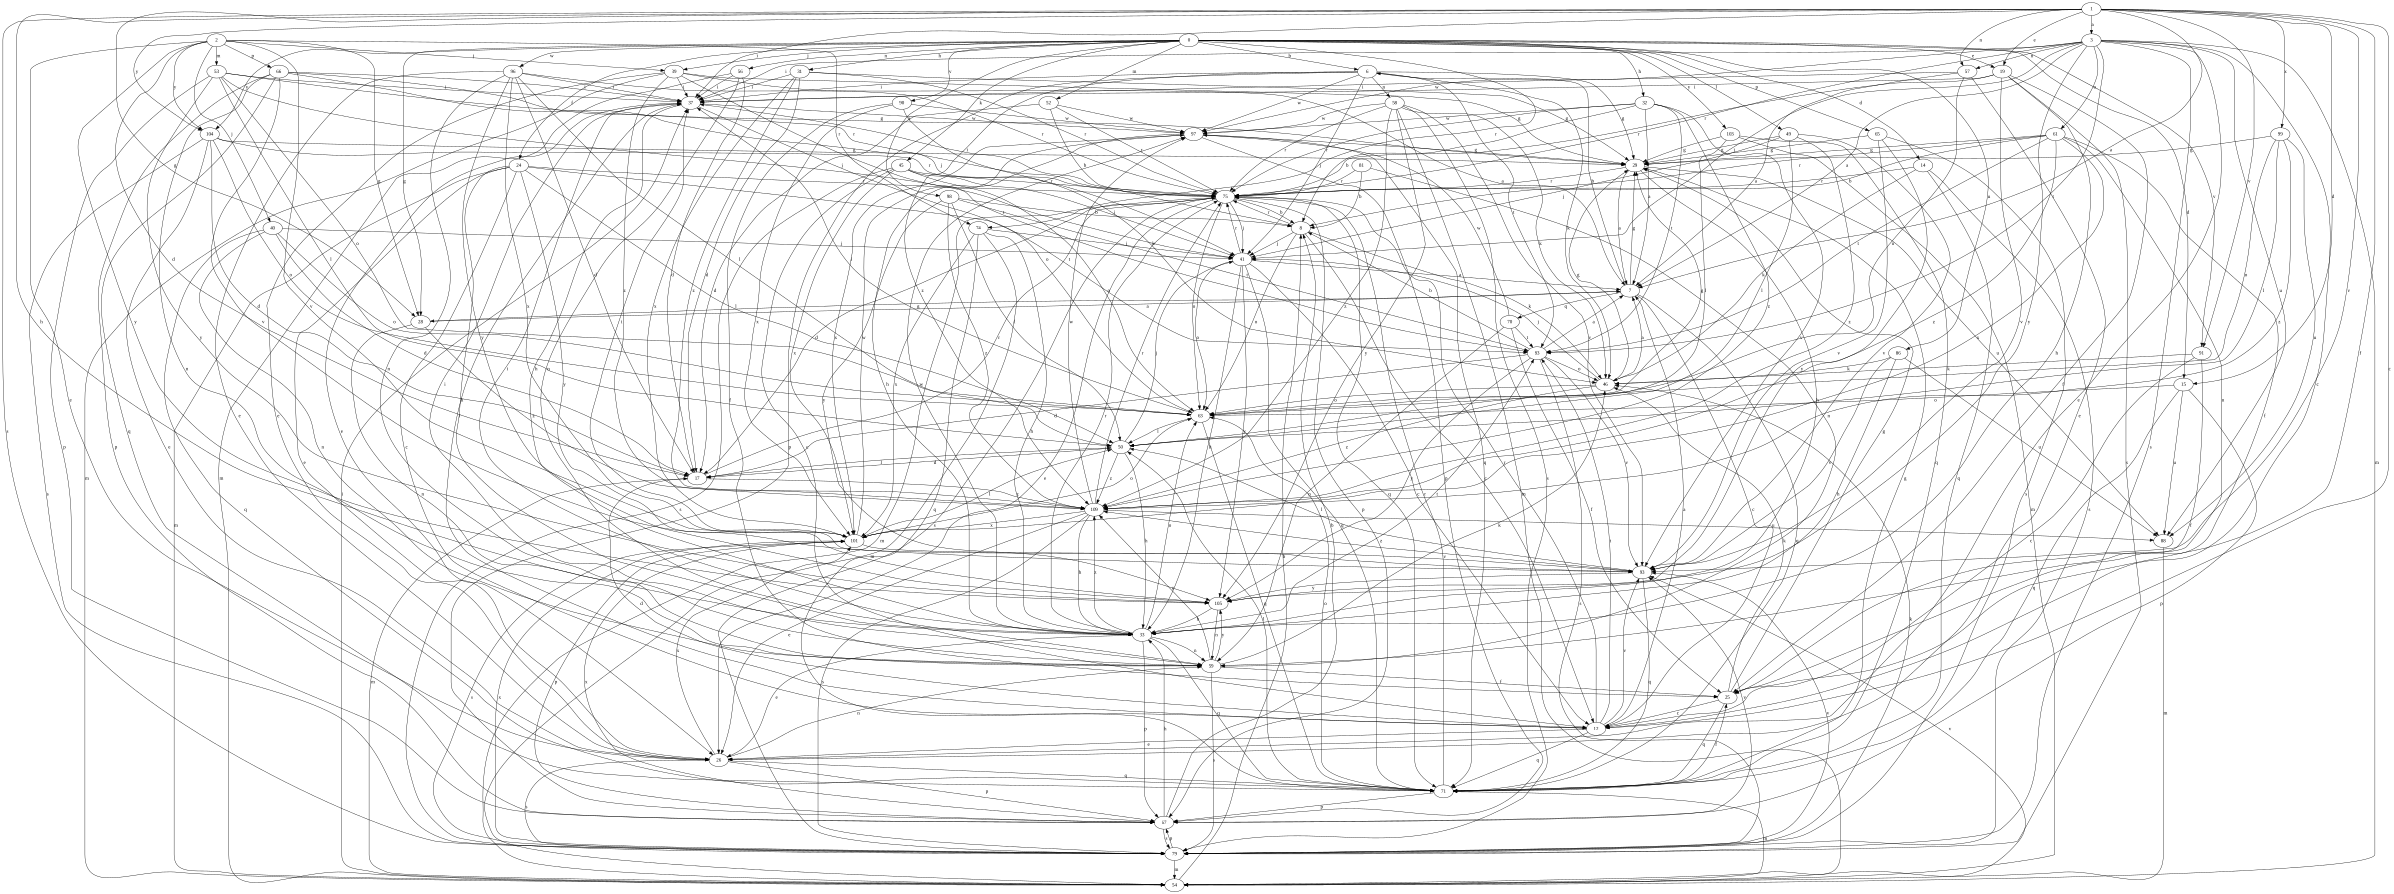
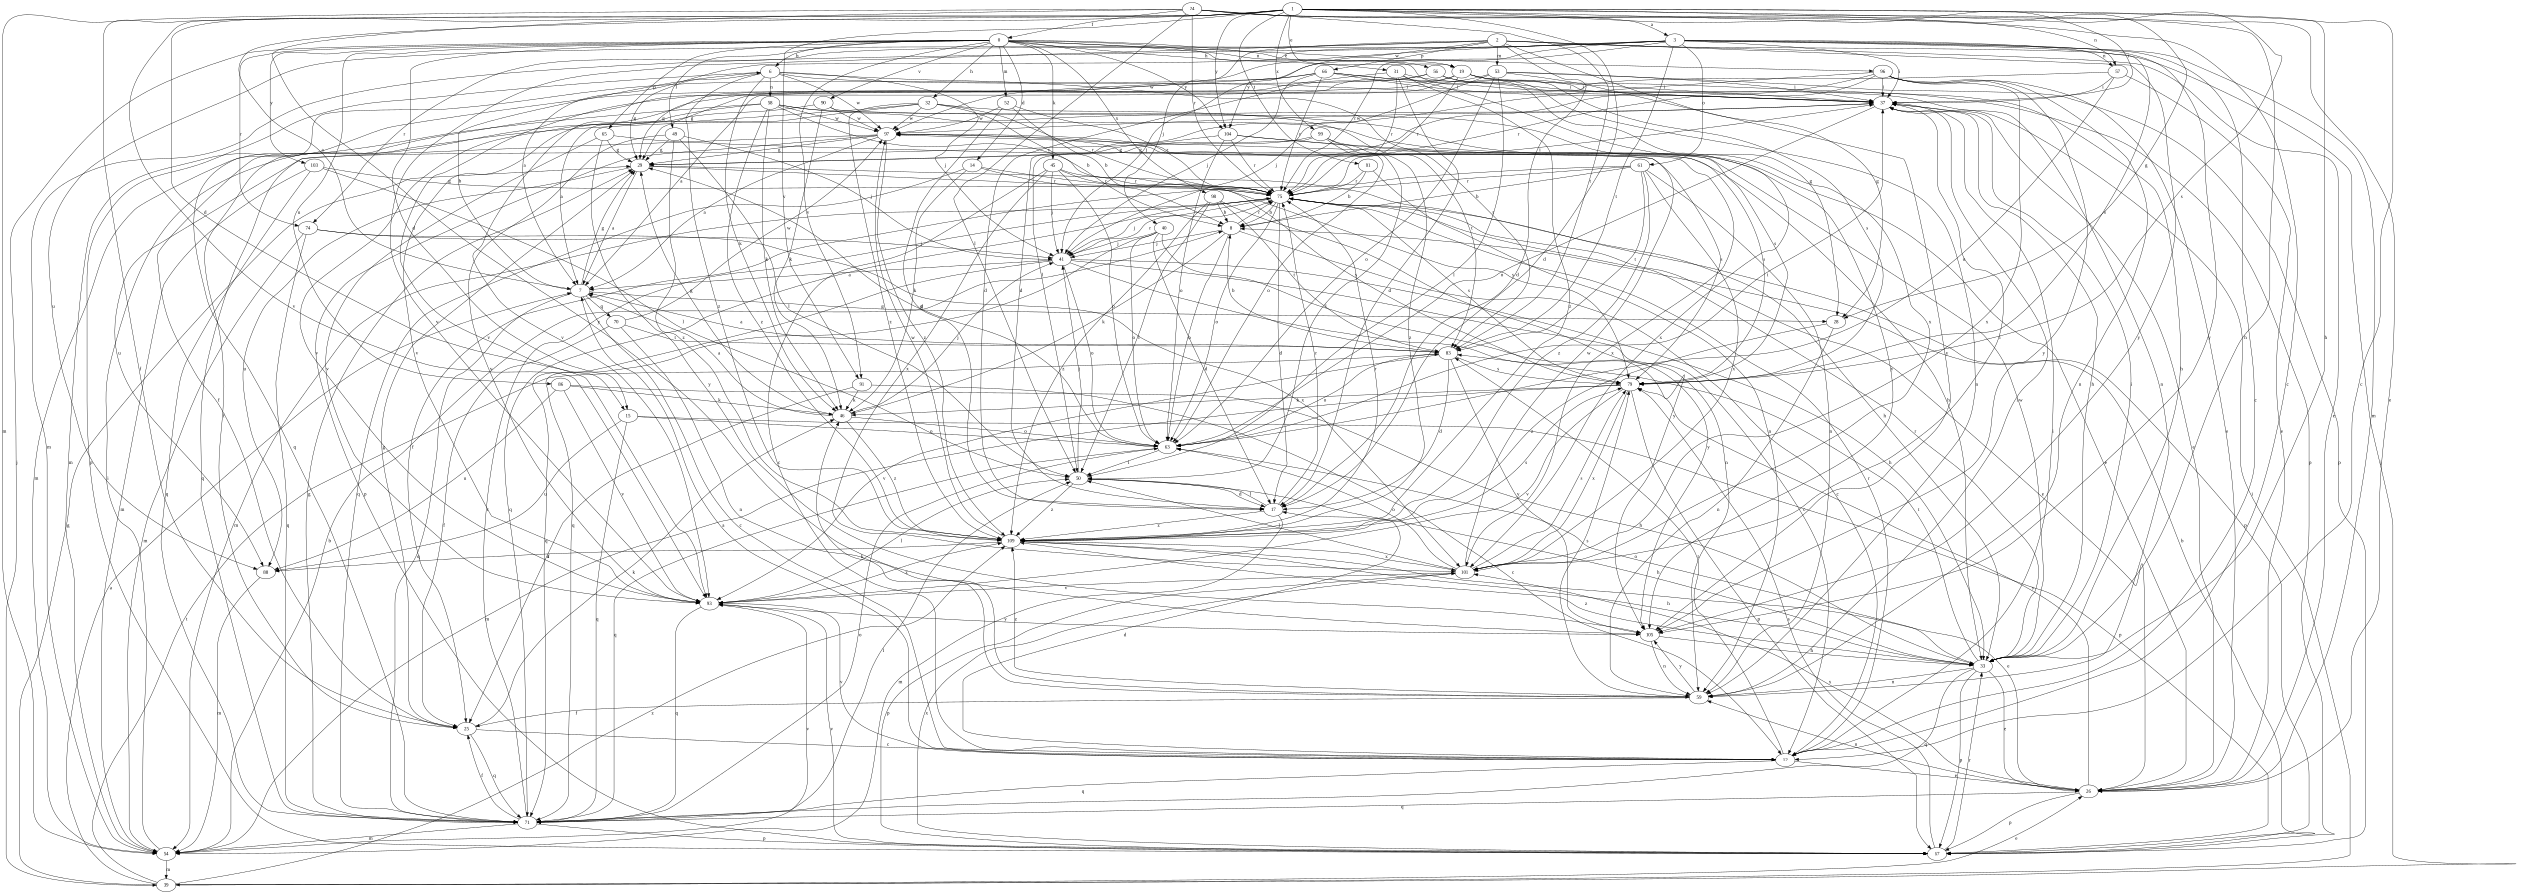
edge "0" -> "24": reversed
edge "1" -> "81": added, label "t"
edge "103" -> "29": now "103" -> "75"
edge "61" -> "29": removed, label "g"
edge "28" -> "7": now "97" -> "7"
edge "97" -> "109": added, label "z"
edge "104" -> "17": now "1" -> "17"
edge "83" -> "46": now "83" -> "63"
edge "3" -> "26": label "e" -> "m"
edge "74" -> "33": removed, label "h"
edge "67" -> "33": label "h" -> "r"
edge "39" -> "54": reversed
